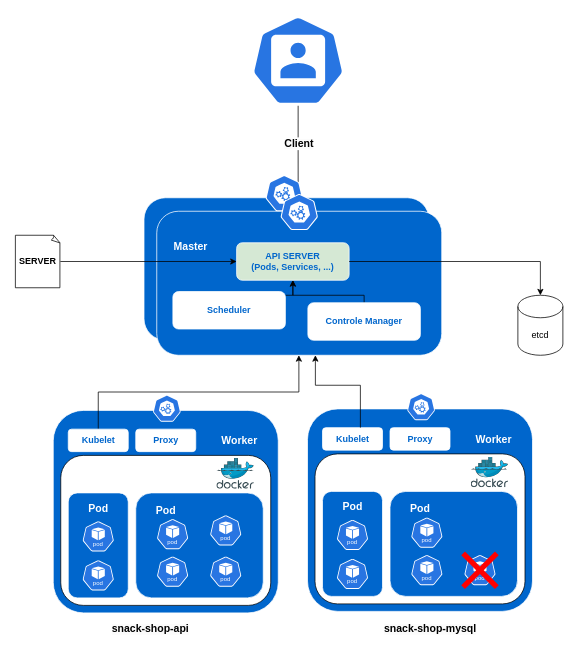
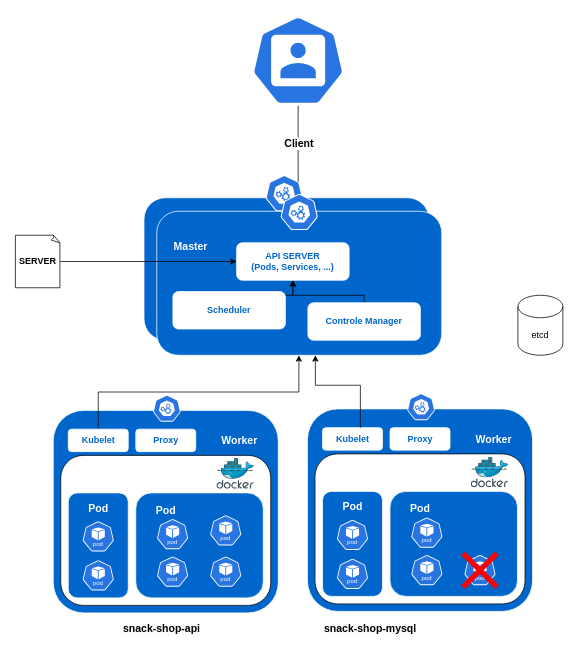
node "API SERVER (Pods, Services, ...)": fillcolor #d5e8d4 -> #ffffff
edge "API SERVER (Pods, Services, ...)" -> "etcd": removed
node "snack-shop-api": moved (156, 633) -> (167, 633)
node "snack-shop-mysql": moved (435, 633) -> (375, 633)
